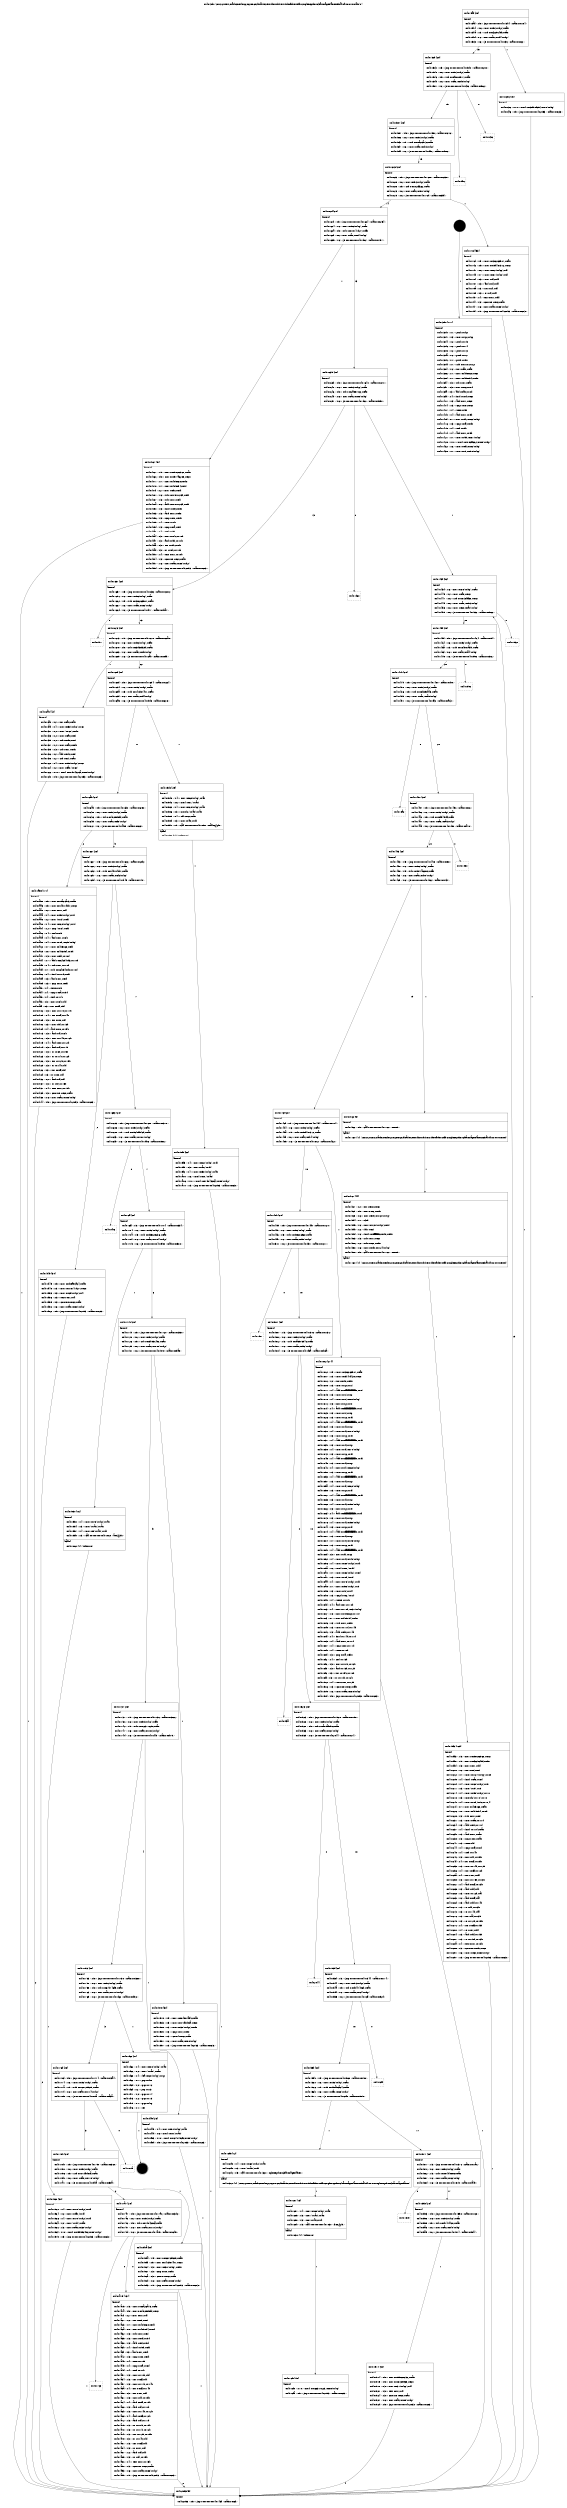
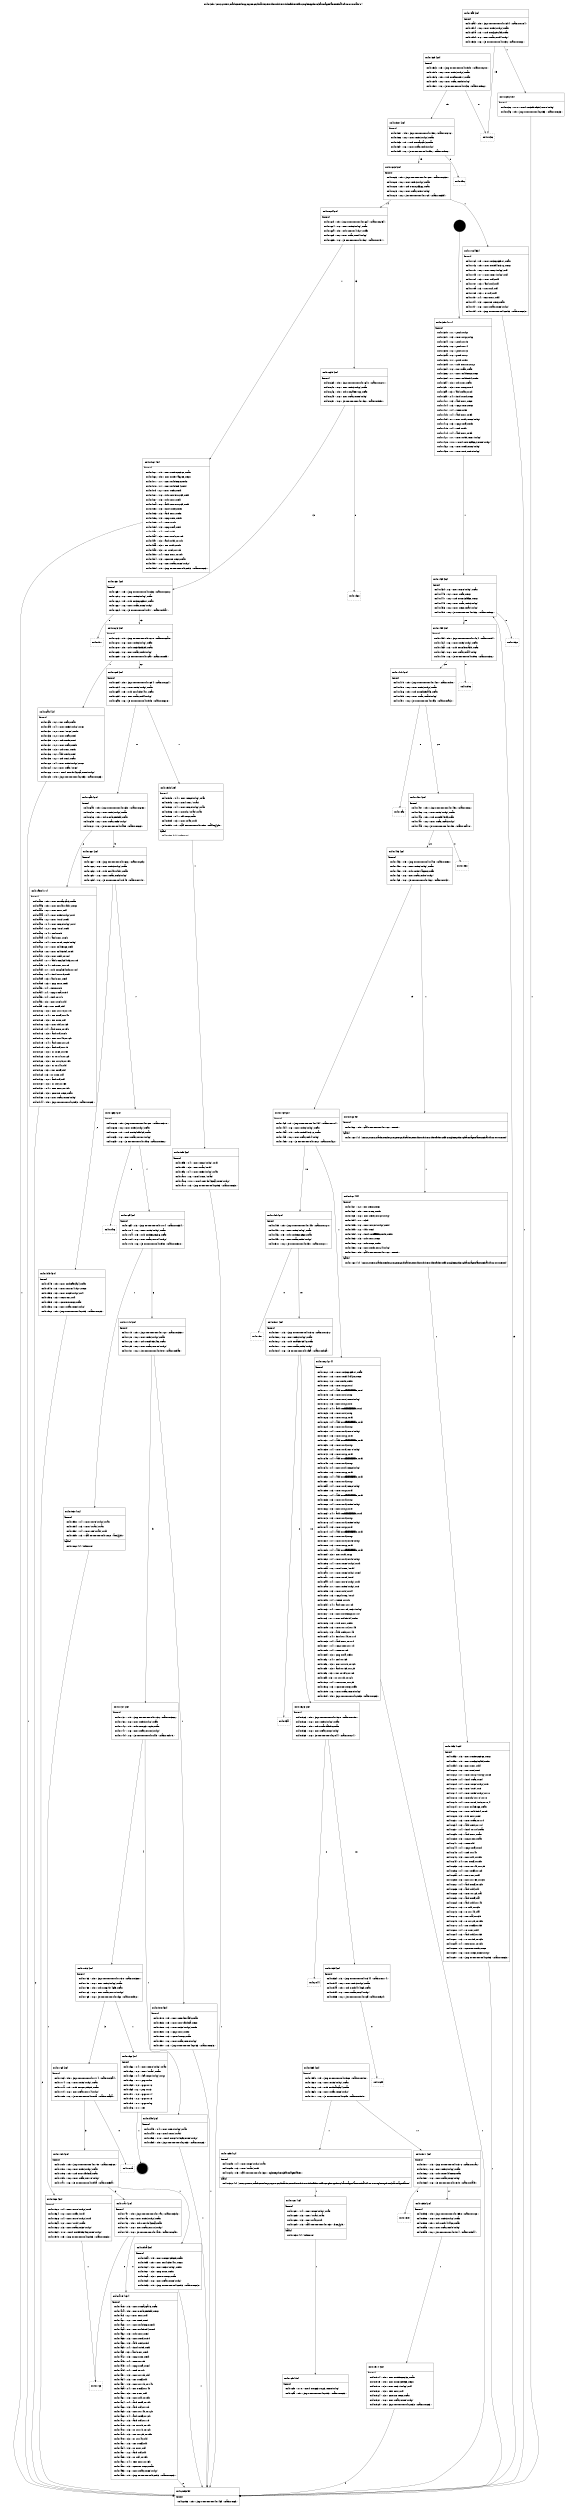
edge "0x4015af [28]" -> "0x4015cb [28]": now "0x4015af [28]" -> "0x401d3c"
edge "0x4015cb [28]" -> "0x401fbc": now "0x4015e7 [28]" -> "0x401fbc"
edge "0x40163b [28]" -> "0x40143f [32]": now "0x4013d0 [111]" -> "0x40143f [32]"
edge "0x40153f [28]" -> "0x40155b [28]": removed, label "18"
edge "0x401960 [30]" -> "0x402053 [5]": now "0x401960 [30]" -> "0x4017c3"
